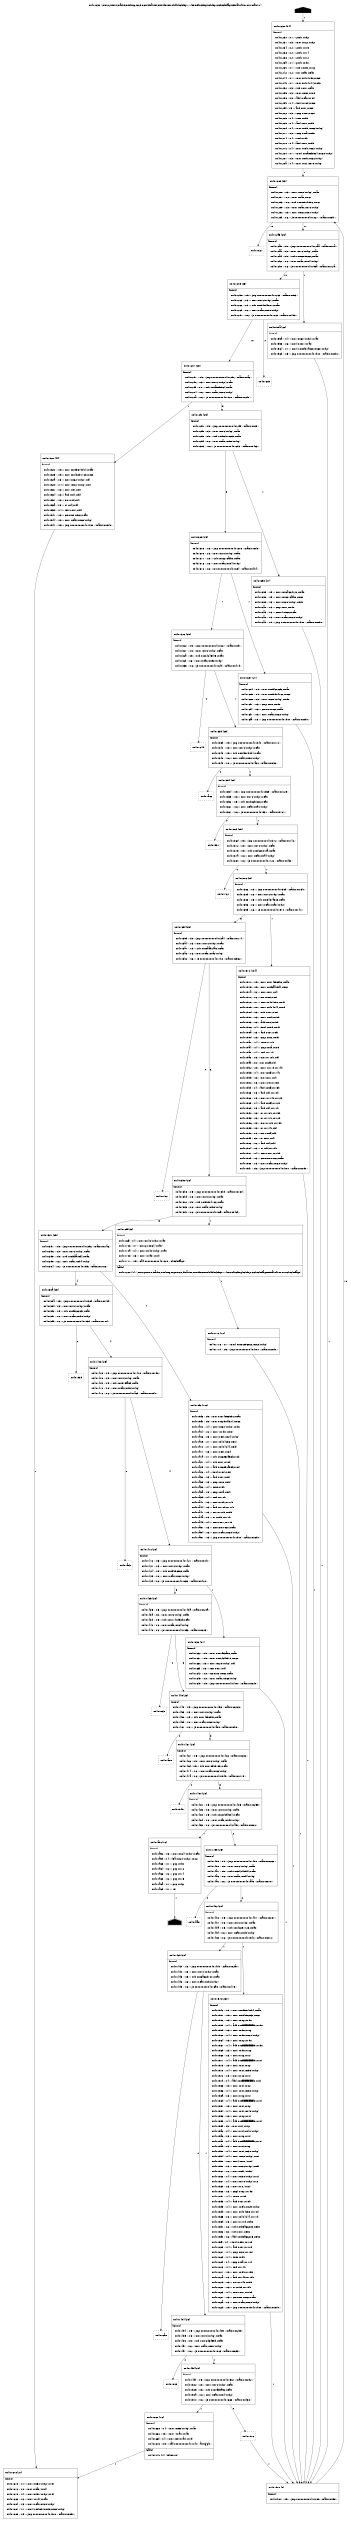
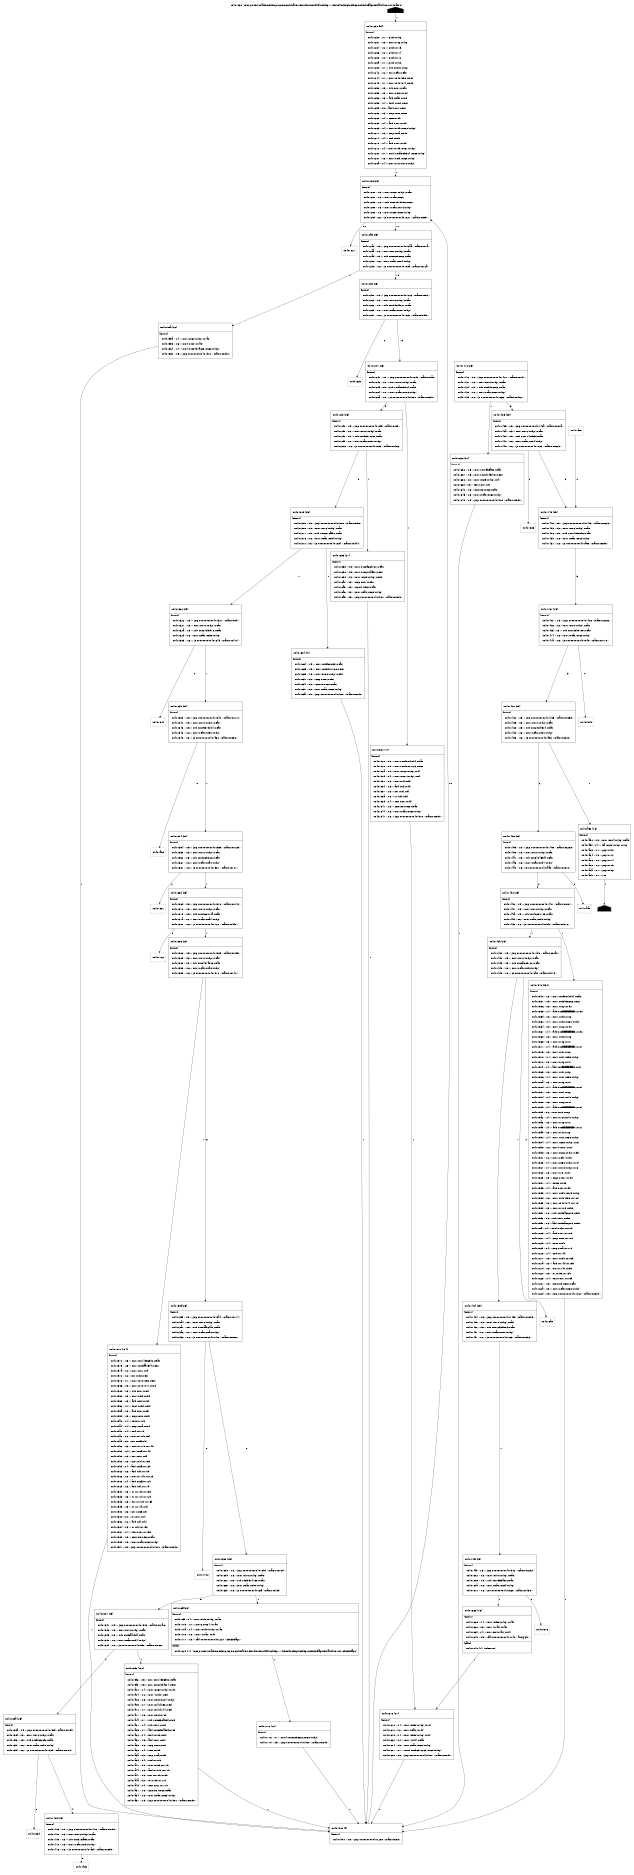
edge "0x401403 [25]" -> "0x40141c [25]": removed, label "4"
edge "0x40144e [25]" -> "0x401aee": reversed
node "0x4018c3": removed
edge "0x401516" -> "0x401b00 [5]": now "0x401678 [27]" -> "0x401b00 [5]"
